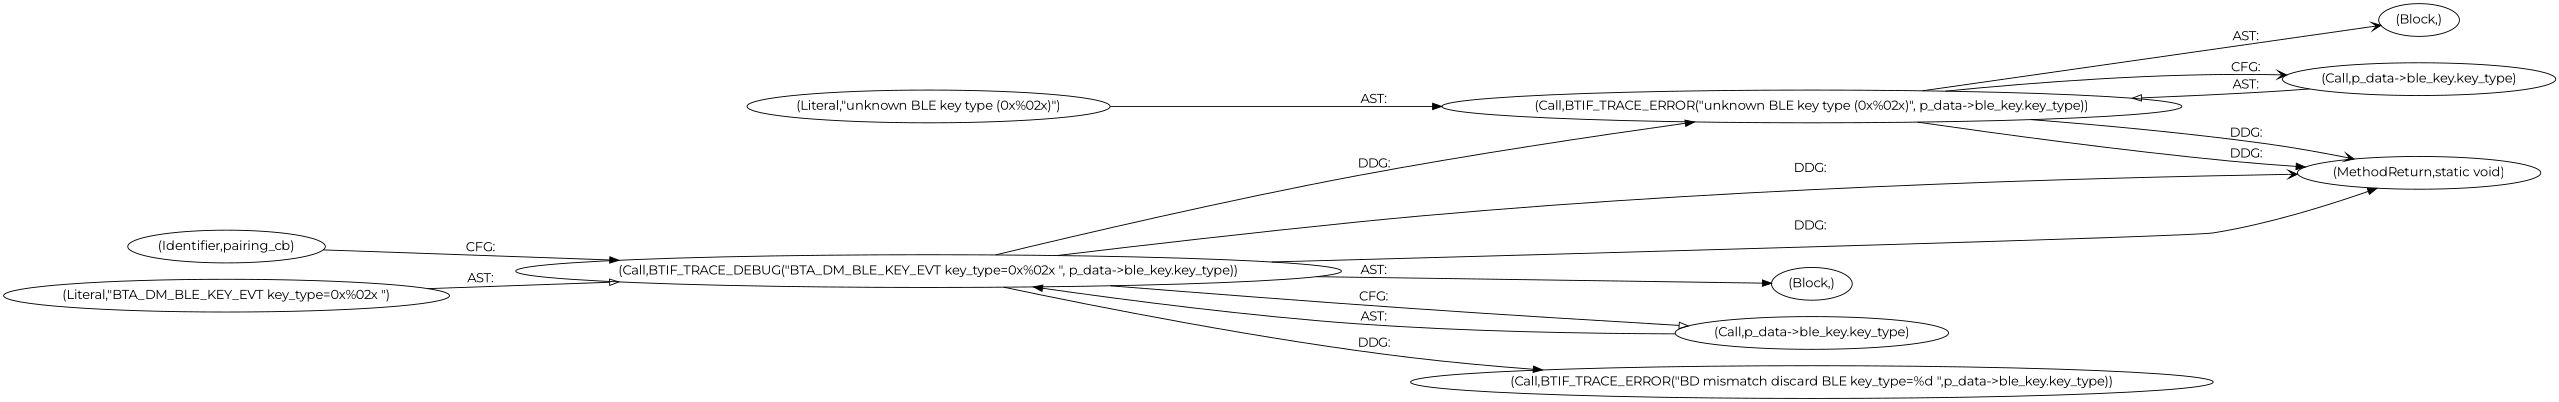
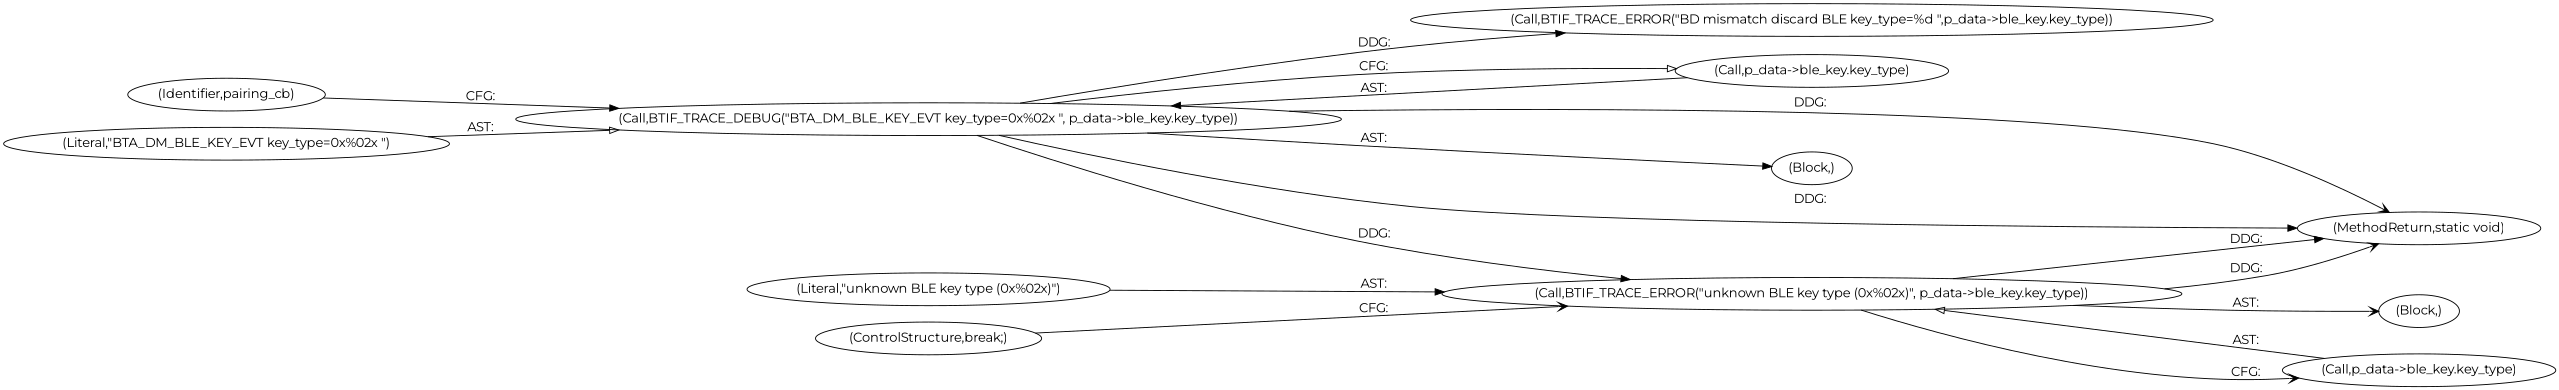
node "(ControlStructure,break;)": added
